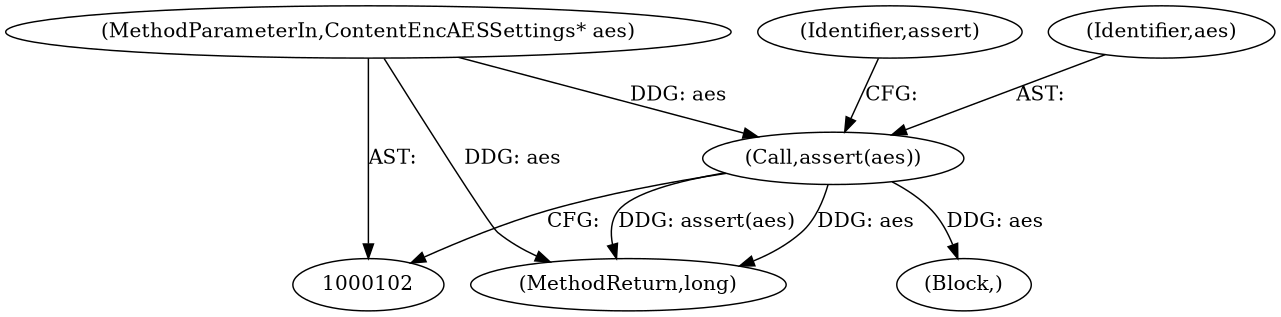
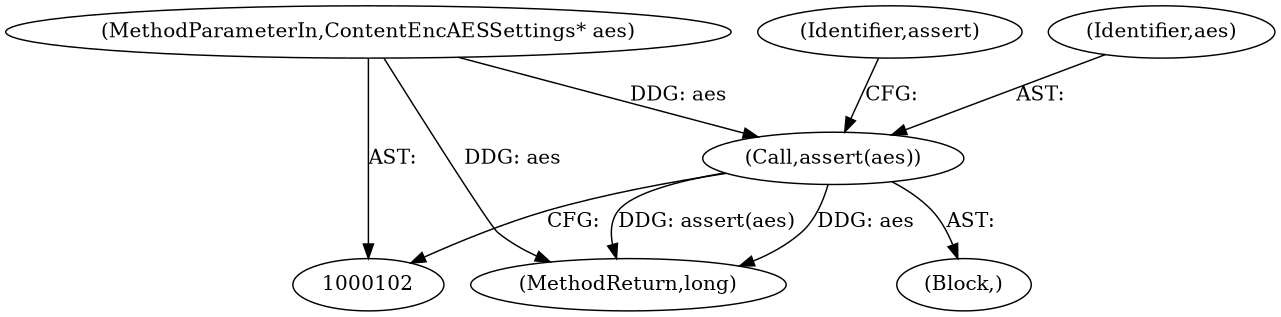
edge "(Call,assert(aes))" -> "(Block,)": label "DDG: aes" -> "AST: "
